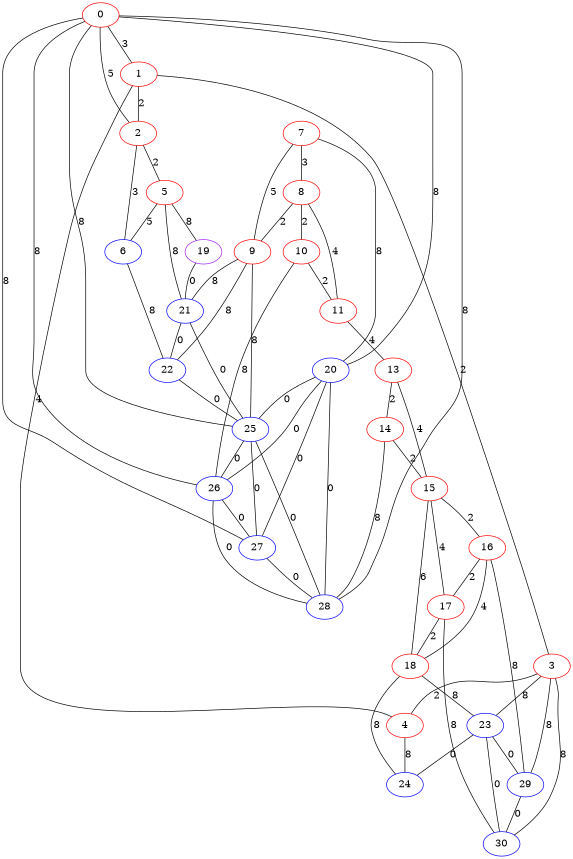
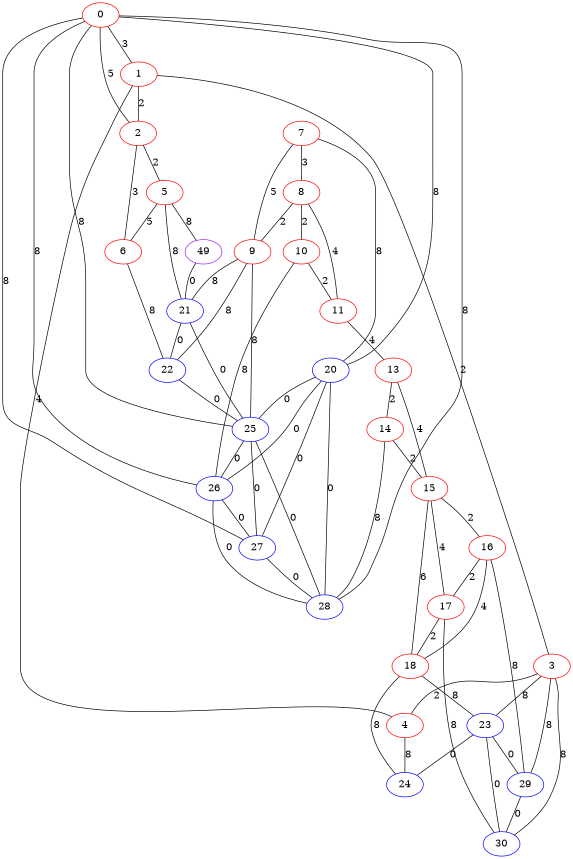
node "6": color blue -> red
node "19": label "19" -> "49"
